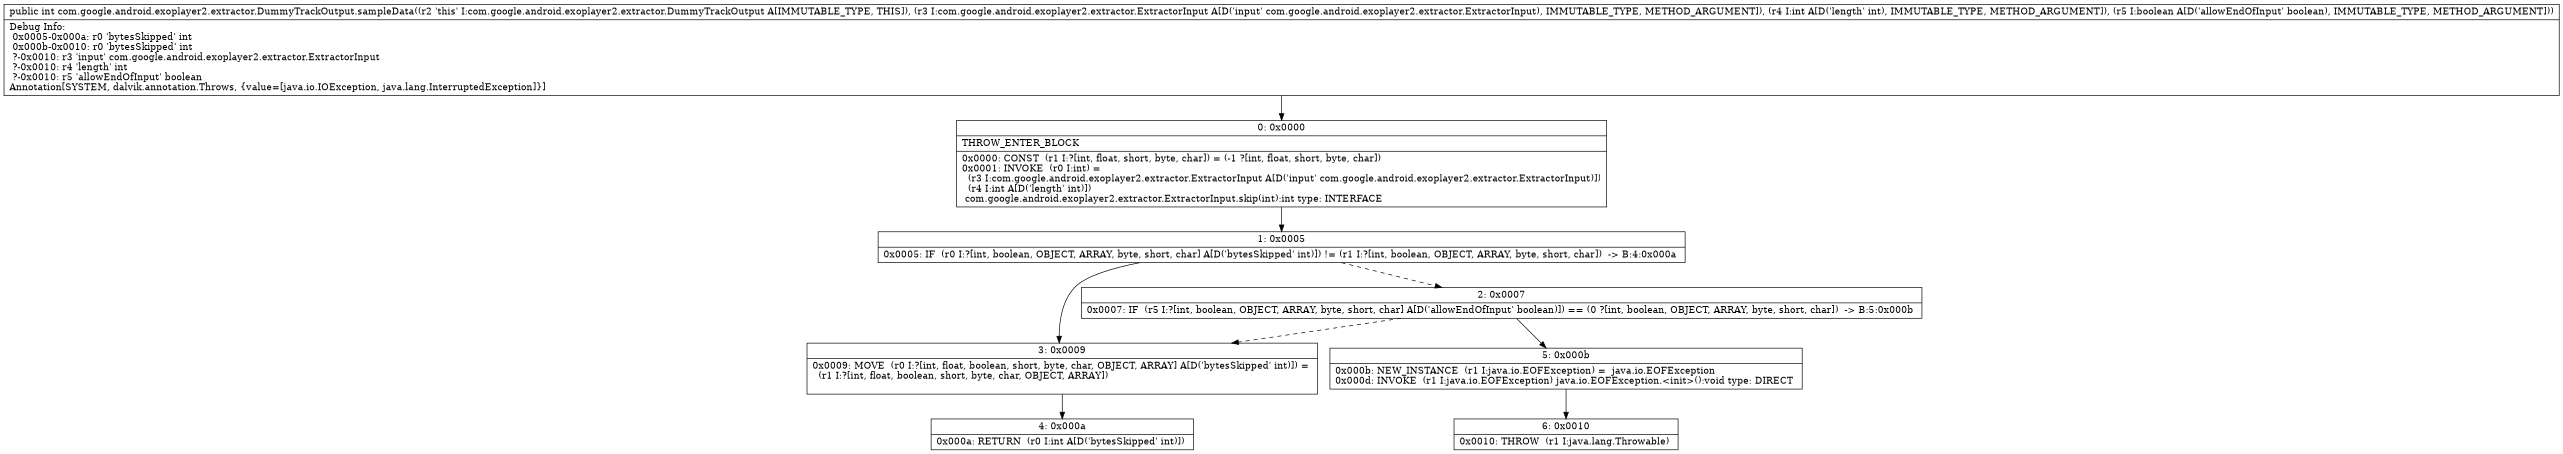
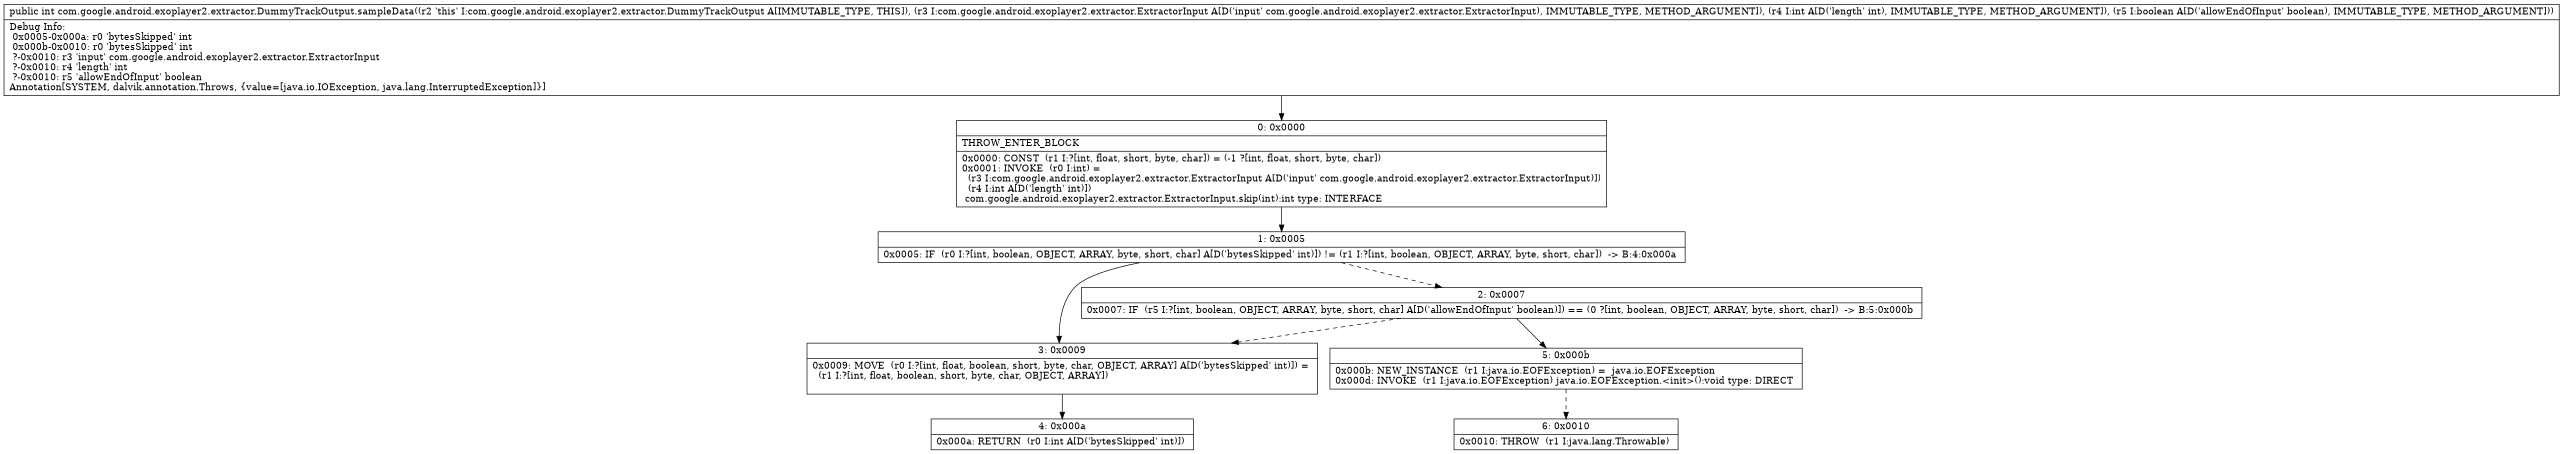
edge "5: 0x000b" -> "6: 0x0010": style solid -> dashed
